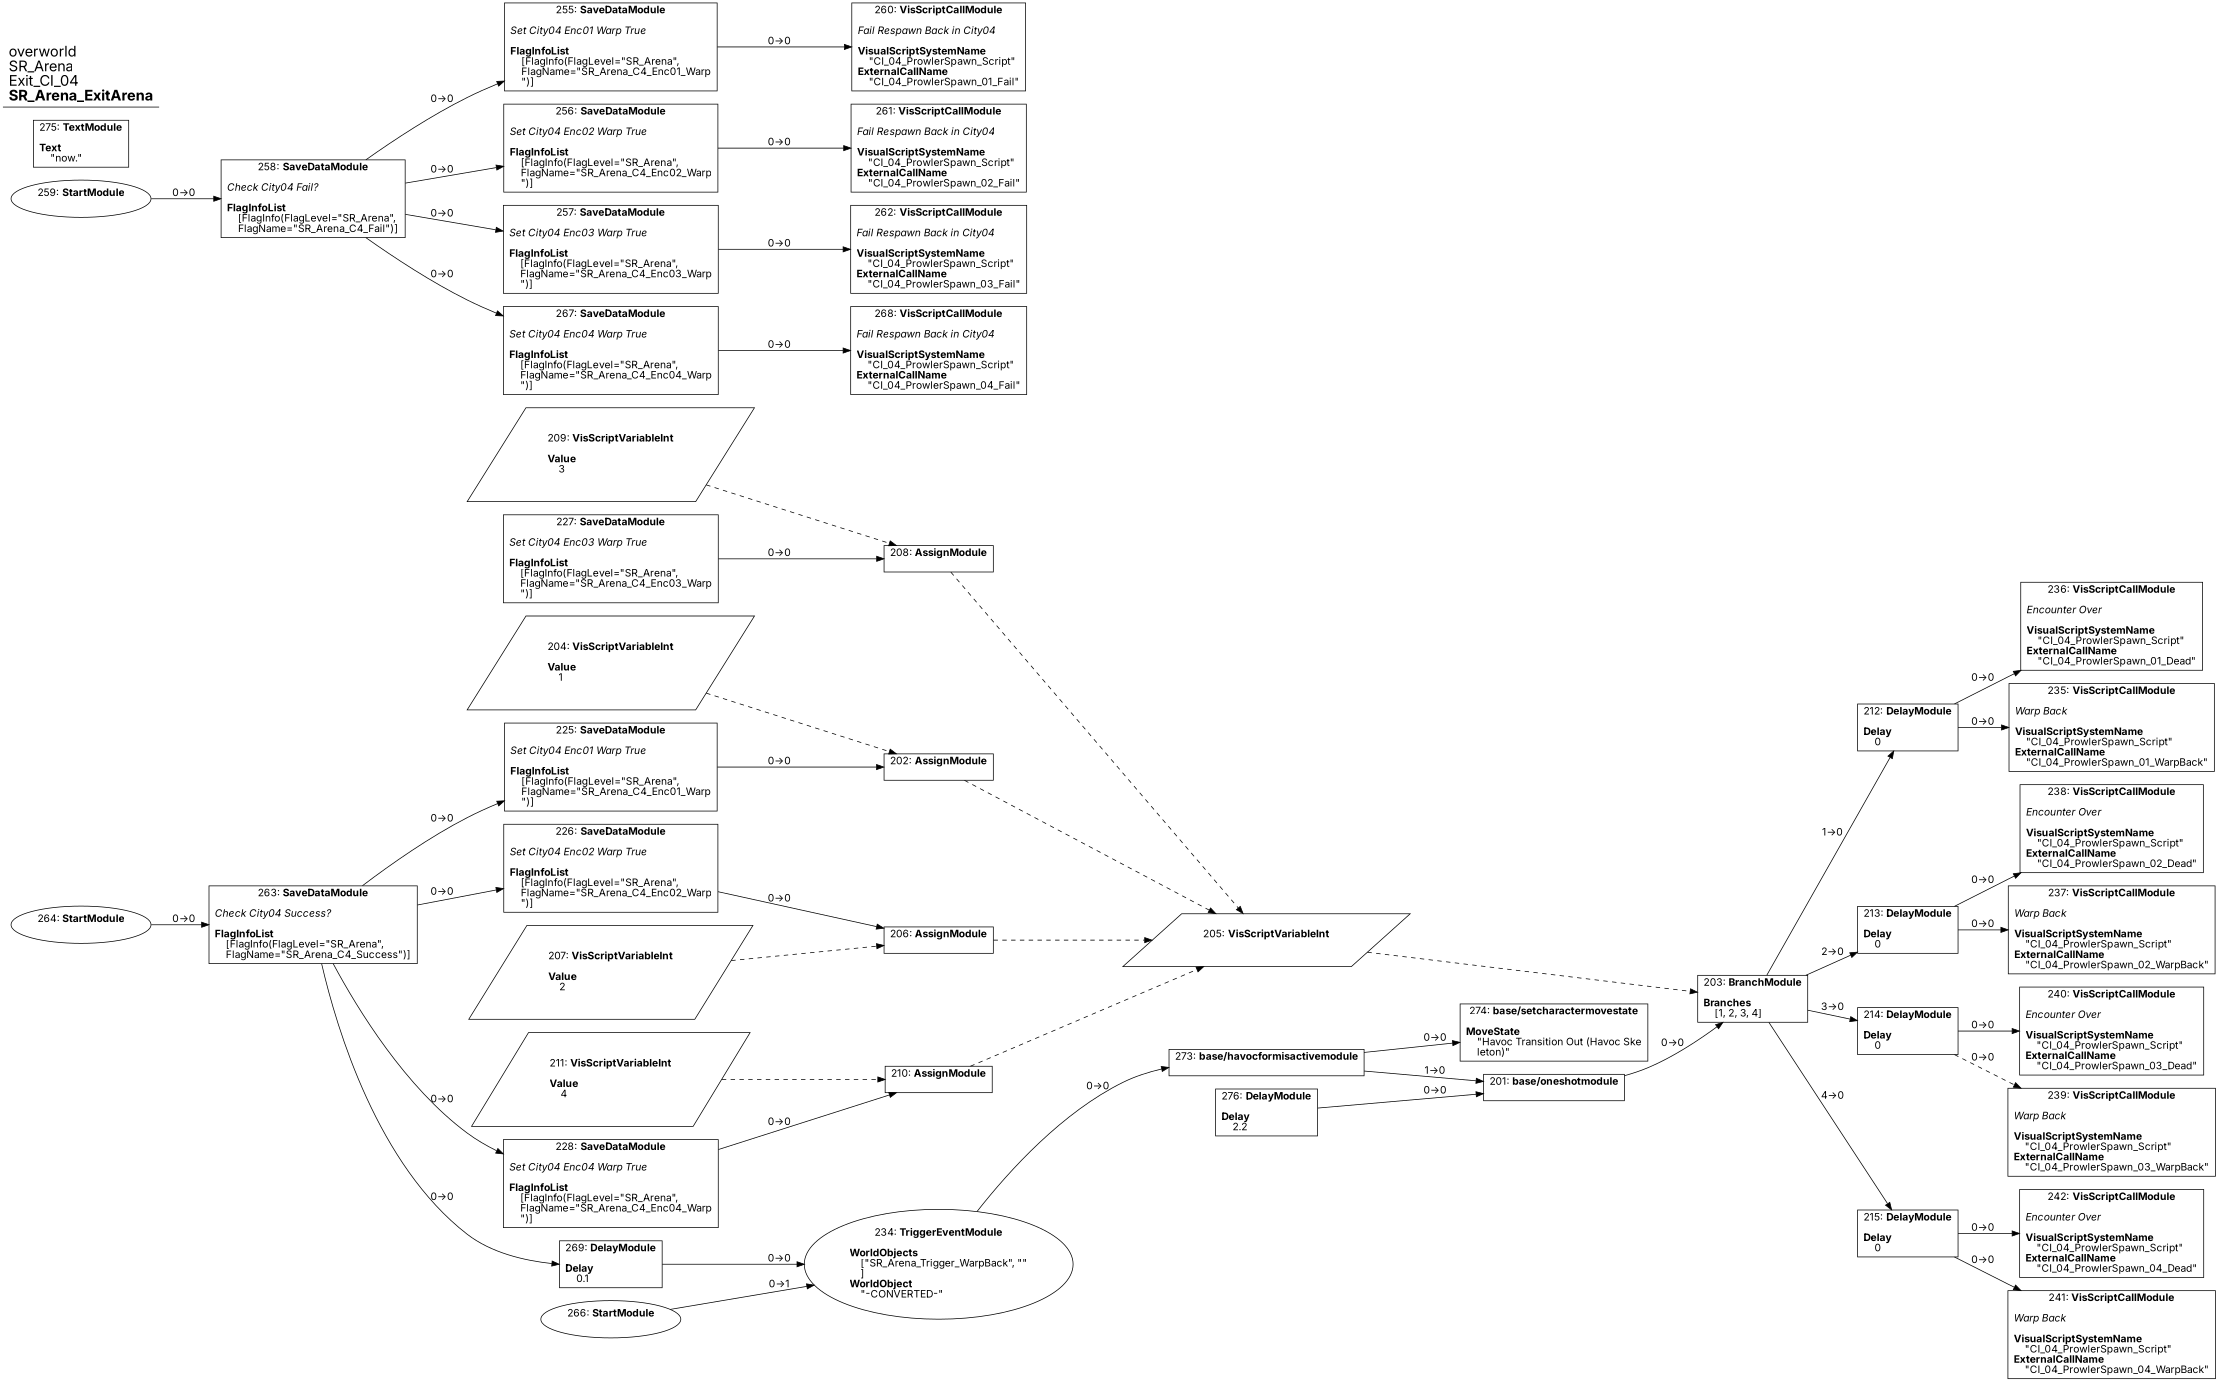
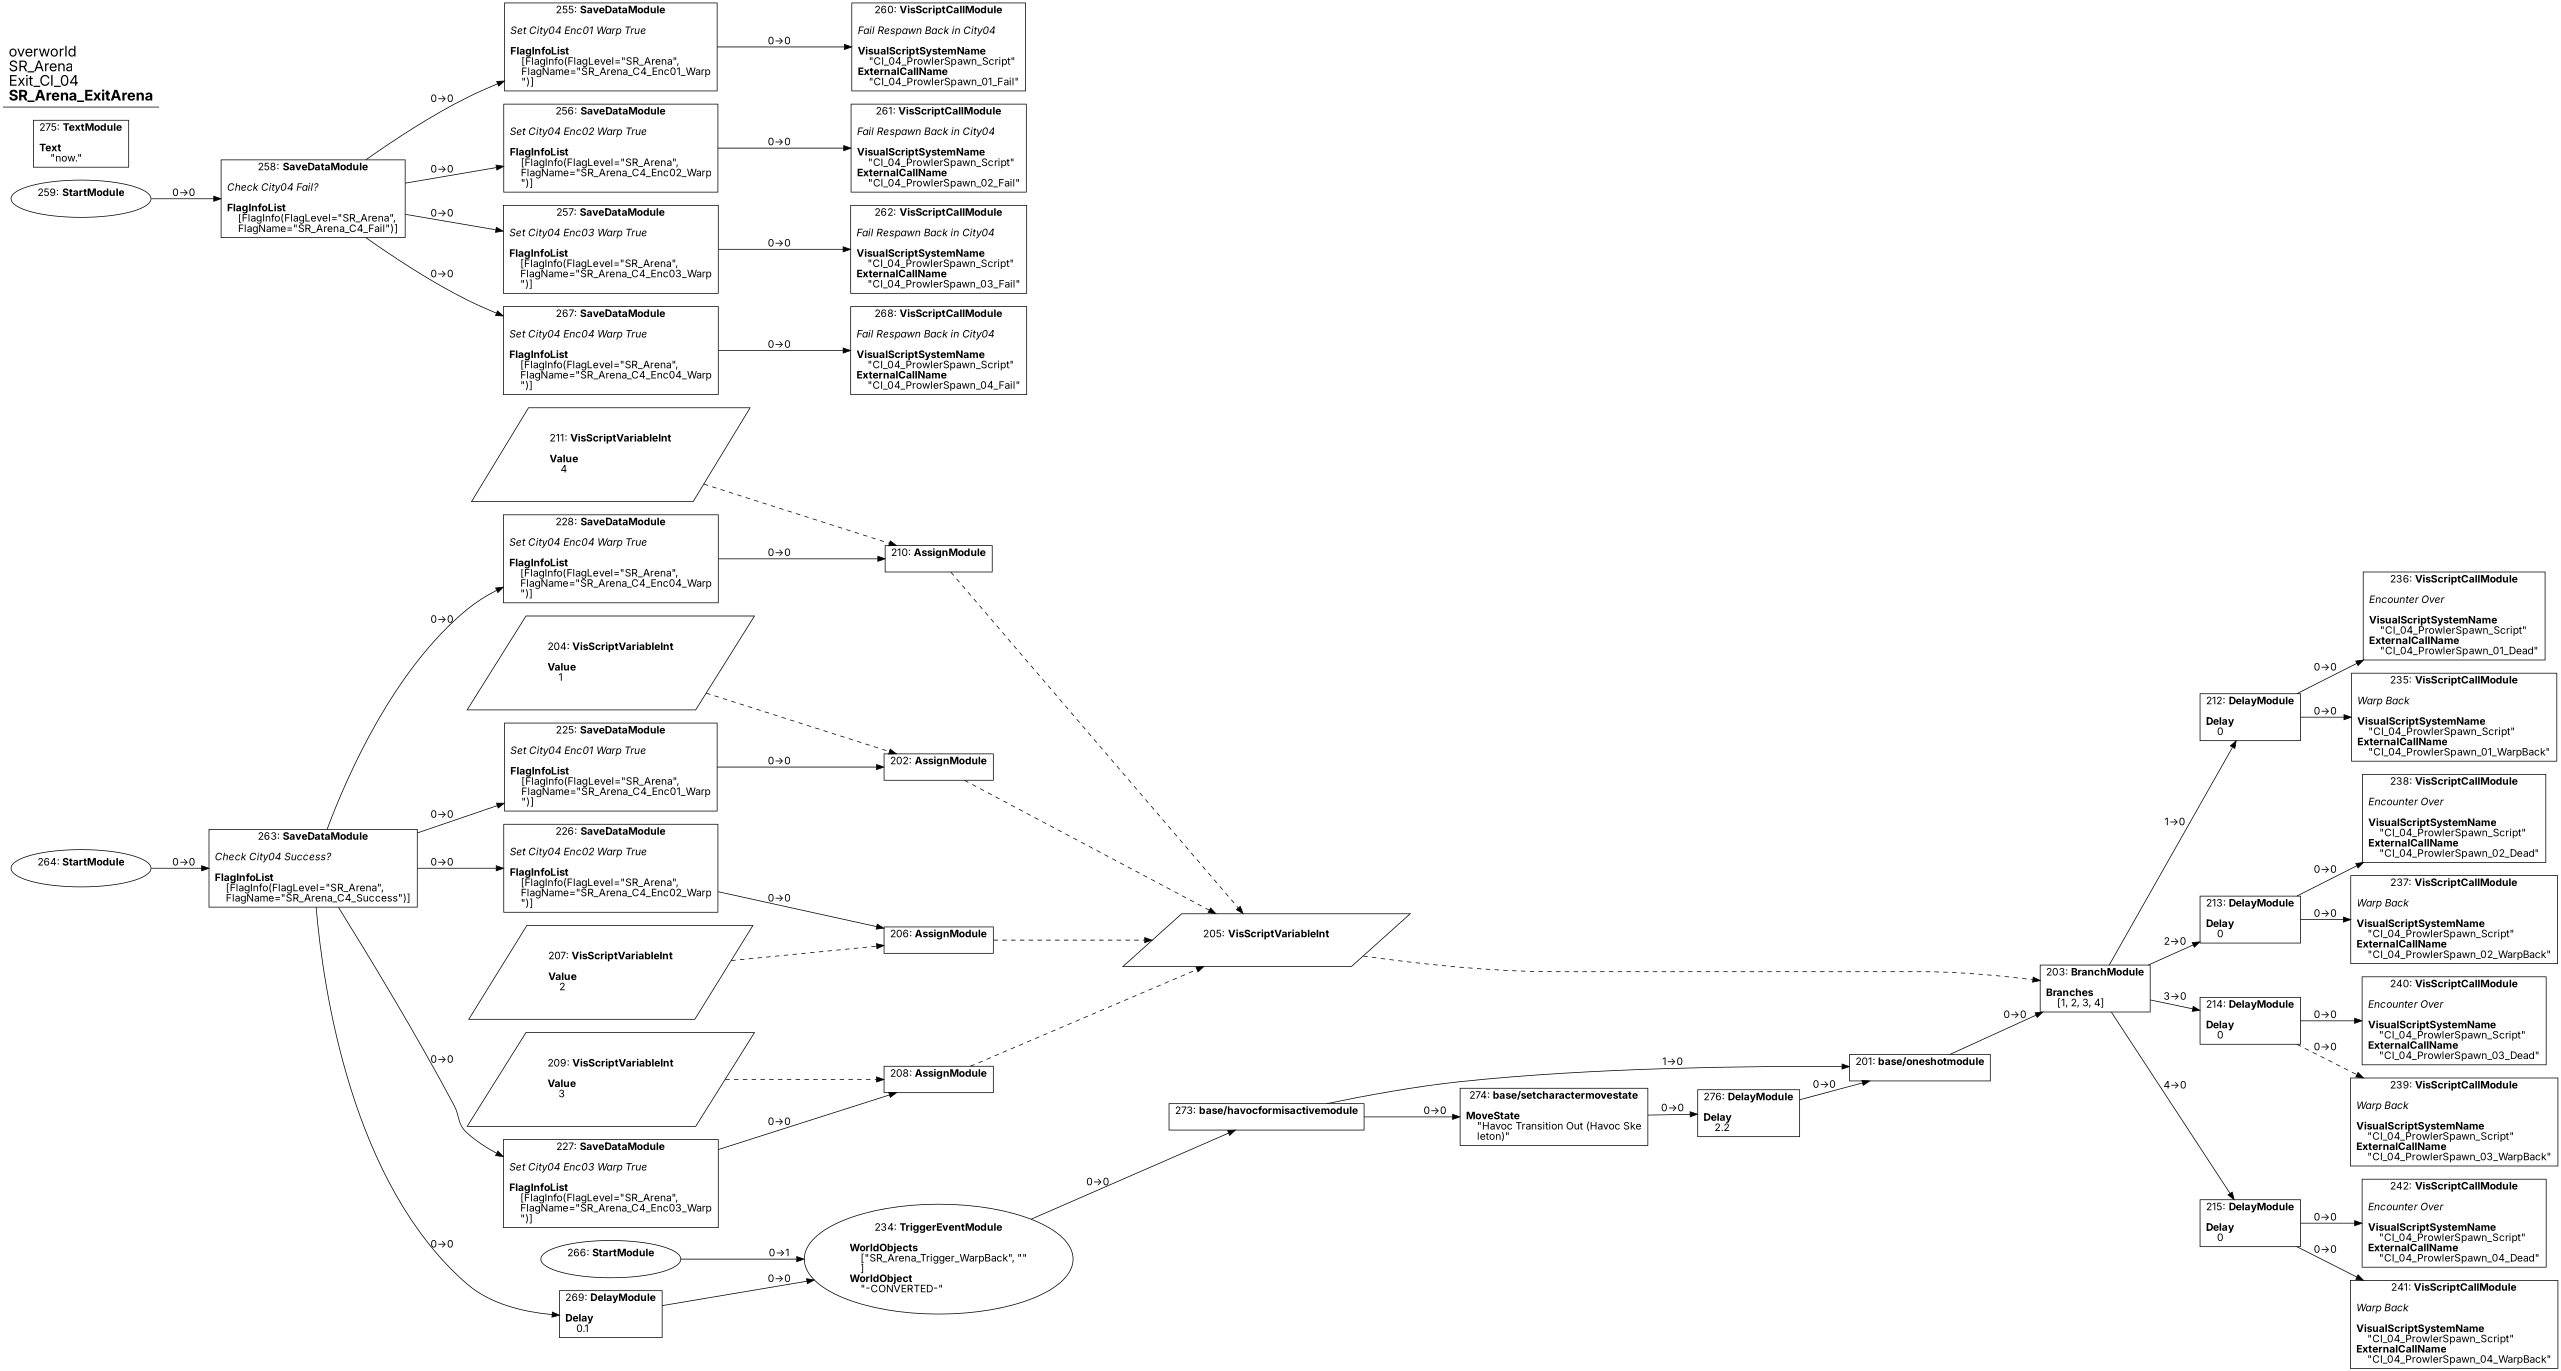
edge "263:" -> "227:": added, label "0→0"
edge "274:" -> "276:": added, label "0→0"
